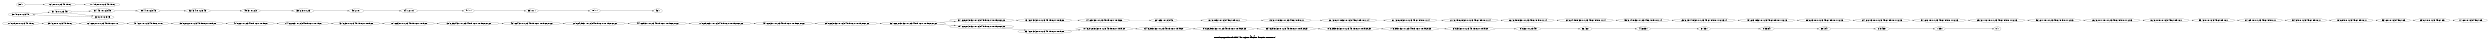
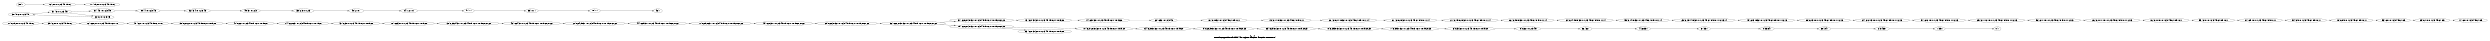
edge "63 | 6 27 31 32 : 0 1 2 3 4 5 15 16 17 18 19 20" -> "10 | 6 27 28 31 32 : 0 1 2 3 4 5 15 16 17 18 19 20": now "79 | 6 26 27 31 32 : 0 1 2 3 4 5 15 16 17 18 19 20 21 22" -> "10 | 6 27 28 31 32 : 0 1 2 3 4 5 15 16 17 18 19 20"
